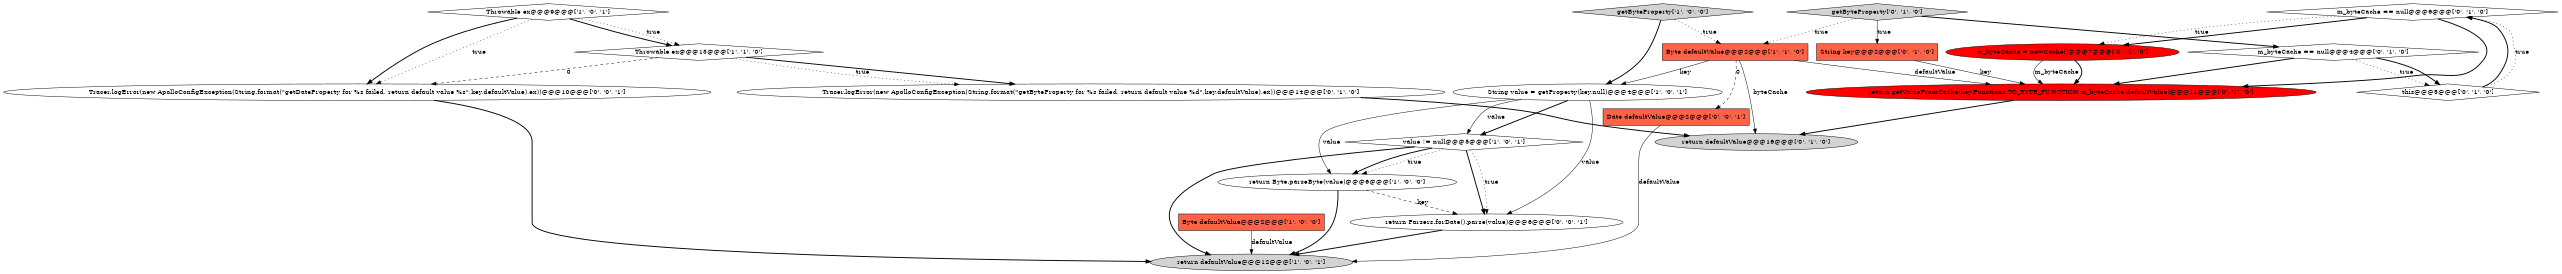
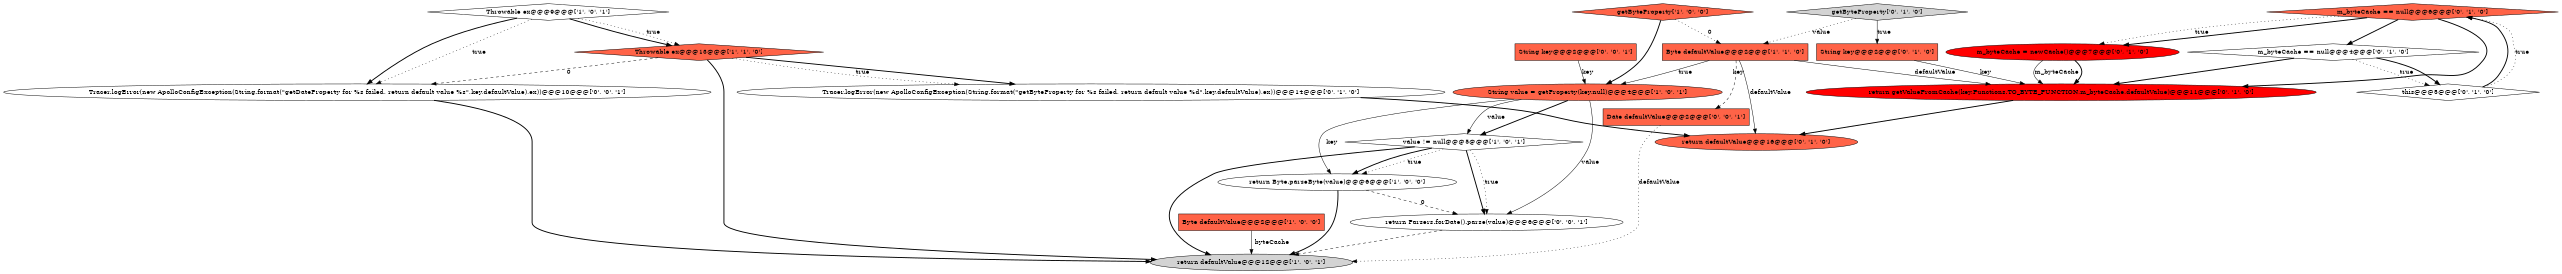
node "getByteProperty['1', '0', '0']": fillcolor lightgray -> tomato
node "m_byteCache == null@@@6@@@['0', '1', '0']": fillcolor white -> tomato
edge "getByteProperty['0', '1', '0']" -> "m_byteCache == null@@@4@@@['0', '1', '0']": now "m_byteCache == null@@@6@@@['0', '1', '0']" -> "m_byteCache == null@@@4@@@['0', '1', '0']"
edge "getByteProperty['1', '0', '0']" -> "Byte defaultValue@@@2@@@['1', '1', '0']": label "true" -> "0"
edge "getByteProperty['0', '1', '0']" -> "Byte defaultValue@@@2@@@['1', '1', '0']": label "true" -> "value"
node "Throwable ex@@@13@@@['1', '1', '0']": fillcolor white -> tomato
node "String key@@@2@@@['0', '0', '1']": added
edge "Byte defaultValue@@@2@@@['1', '1', '0']" -> "String value = getProperty(key,null)@@@4@@@['1', '0', '1']": label "key" -> "true"
edge "Byte defaultValue@@@2@@@['1', '1', '0']" -> "Date defaultValue@@@2@@@['0', '0', '1']": label "0" -> "key"
node "String value = getProperty(key,null)@@@4@@@['1', '0', '1']": fillcolor white -> tomato
edge "Byte defaultValue@@@2@@@['1', '1', '0']" -> "return defaultValue@@@16@@@['0', '1', '0']": label "byteCache" -> "defaultValue"
edge "String value = getProperty(key,null)@@@4@@@['1', '0', '1']" -> "return Byte.parseByte(value)@@@6@@@['1', '0', '0']": label "value" -> "key"
node "return defaultValue@@@16@@@['0', '1', '0']": fillcolor lightgray -> tomato
edge "return Byte.parseByte(value)@@@6@@@['1', '0', '0']" -> "return Parsers.forDate().parse(value)@@@6@@@['0', '0', '1']": label "key" -> "0"
edge "Byte defaultValue@@@2@@@['1', '0', '0']" -> "return defaultValue@@@12@@@['1', '0', '1']": label "defaultValue" -> "byteCache"
edge "return Parsers.forDate().parse(value)@@@6@@@['0', '0', '1']" -> "return defaultValue@@@12@@@['1', '0', '1']": style bold -> dashed
edge "Throwable ex@@@13@@@['1', '1', '0']" -> "return defaultValue@@@12@@@['1', '0', '1']": added
edge "Date defaultValue@@@2@@@['0', '0', '1']" -> "return defaultValue@@@12@@@['1', '0', '1']": style solid -> dotted
